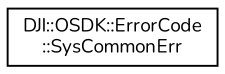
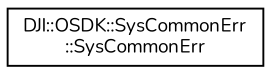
node "DJI::OSDK::ErrorCode ::SysCommonErr": label "DJI::OSDK::ErrorCode ::SysCommonErr" -> "DJI::OSDK::SysCommonErr ::SysCommonErr"
